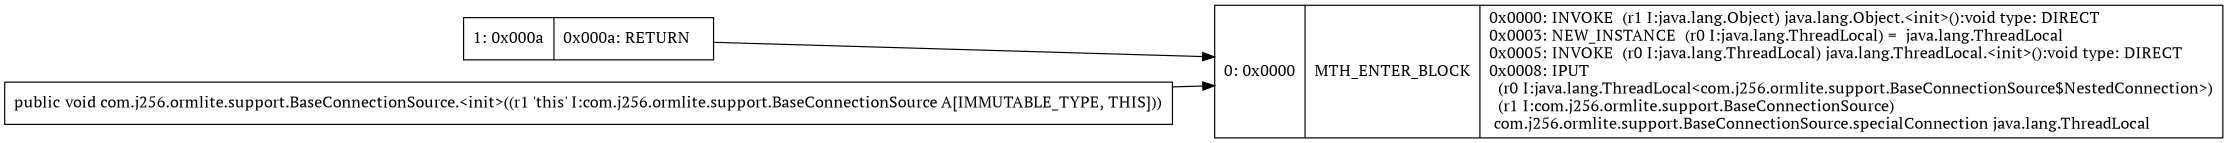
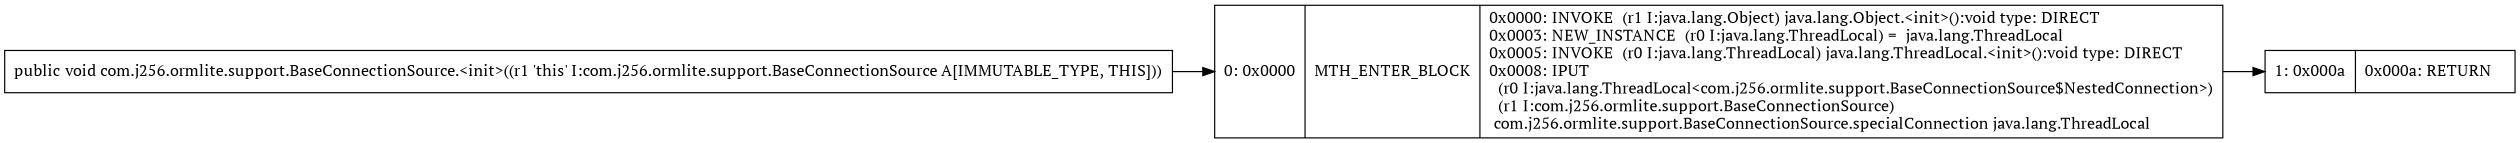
edge "1: 0x000a" -> "0: 0x0000": reversed
